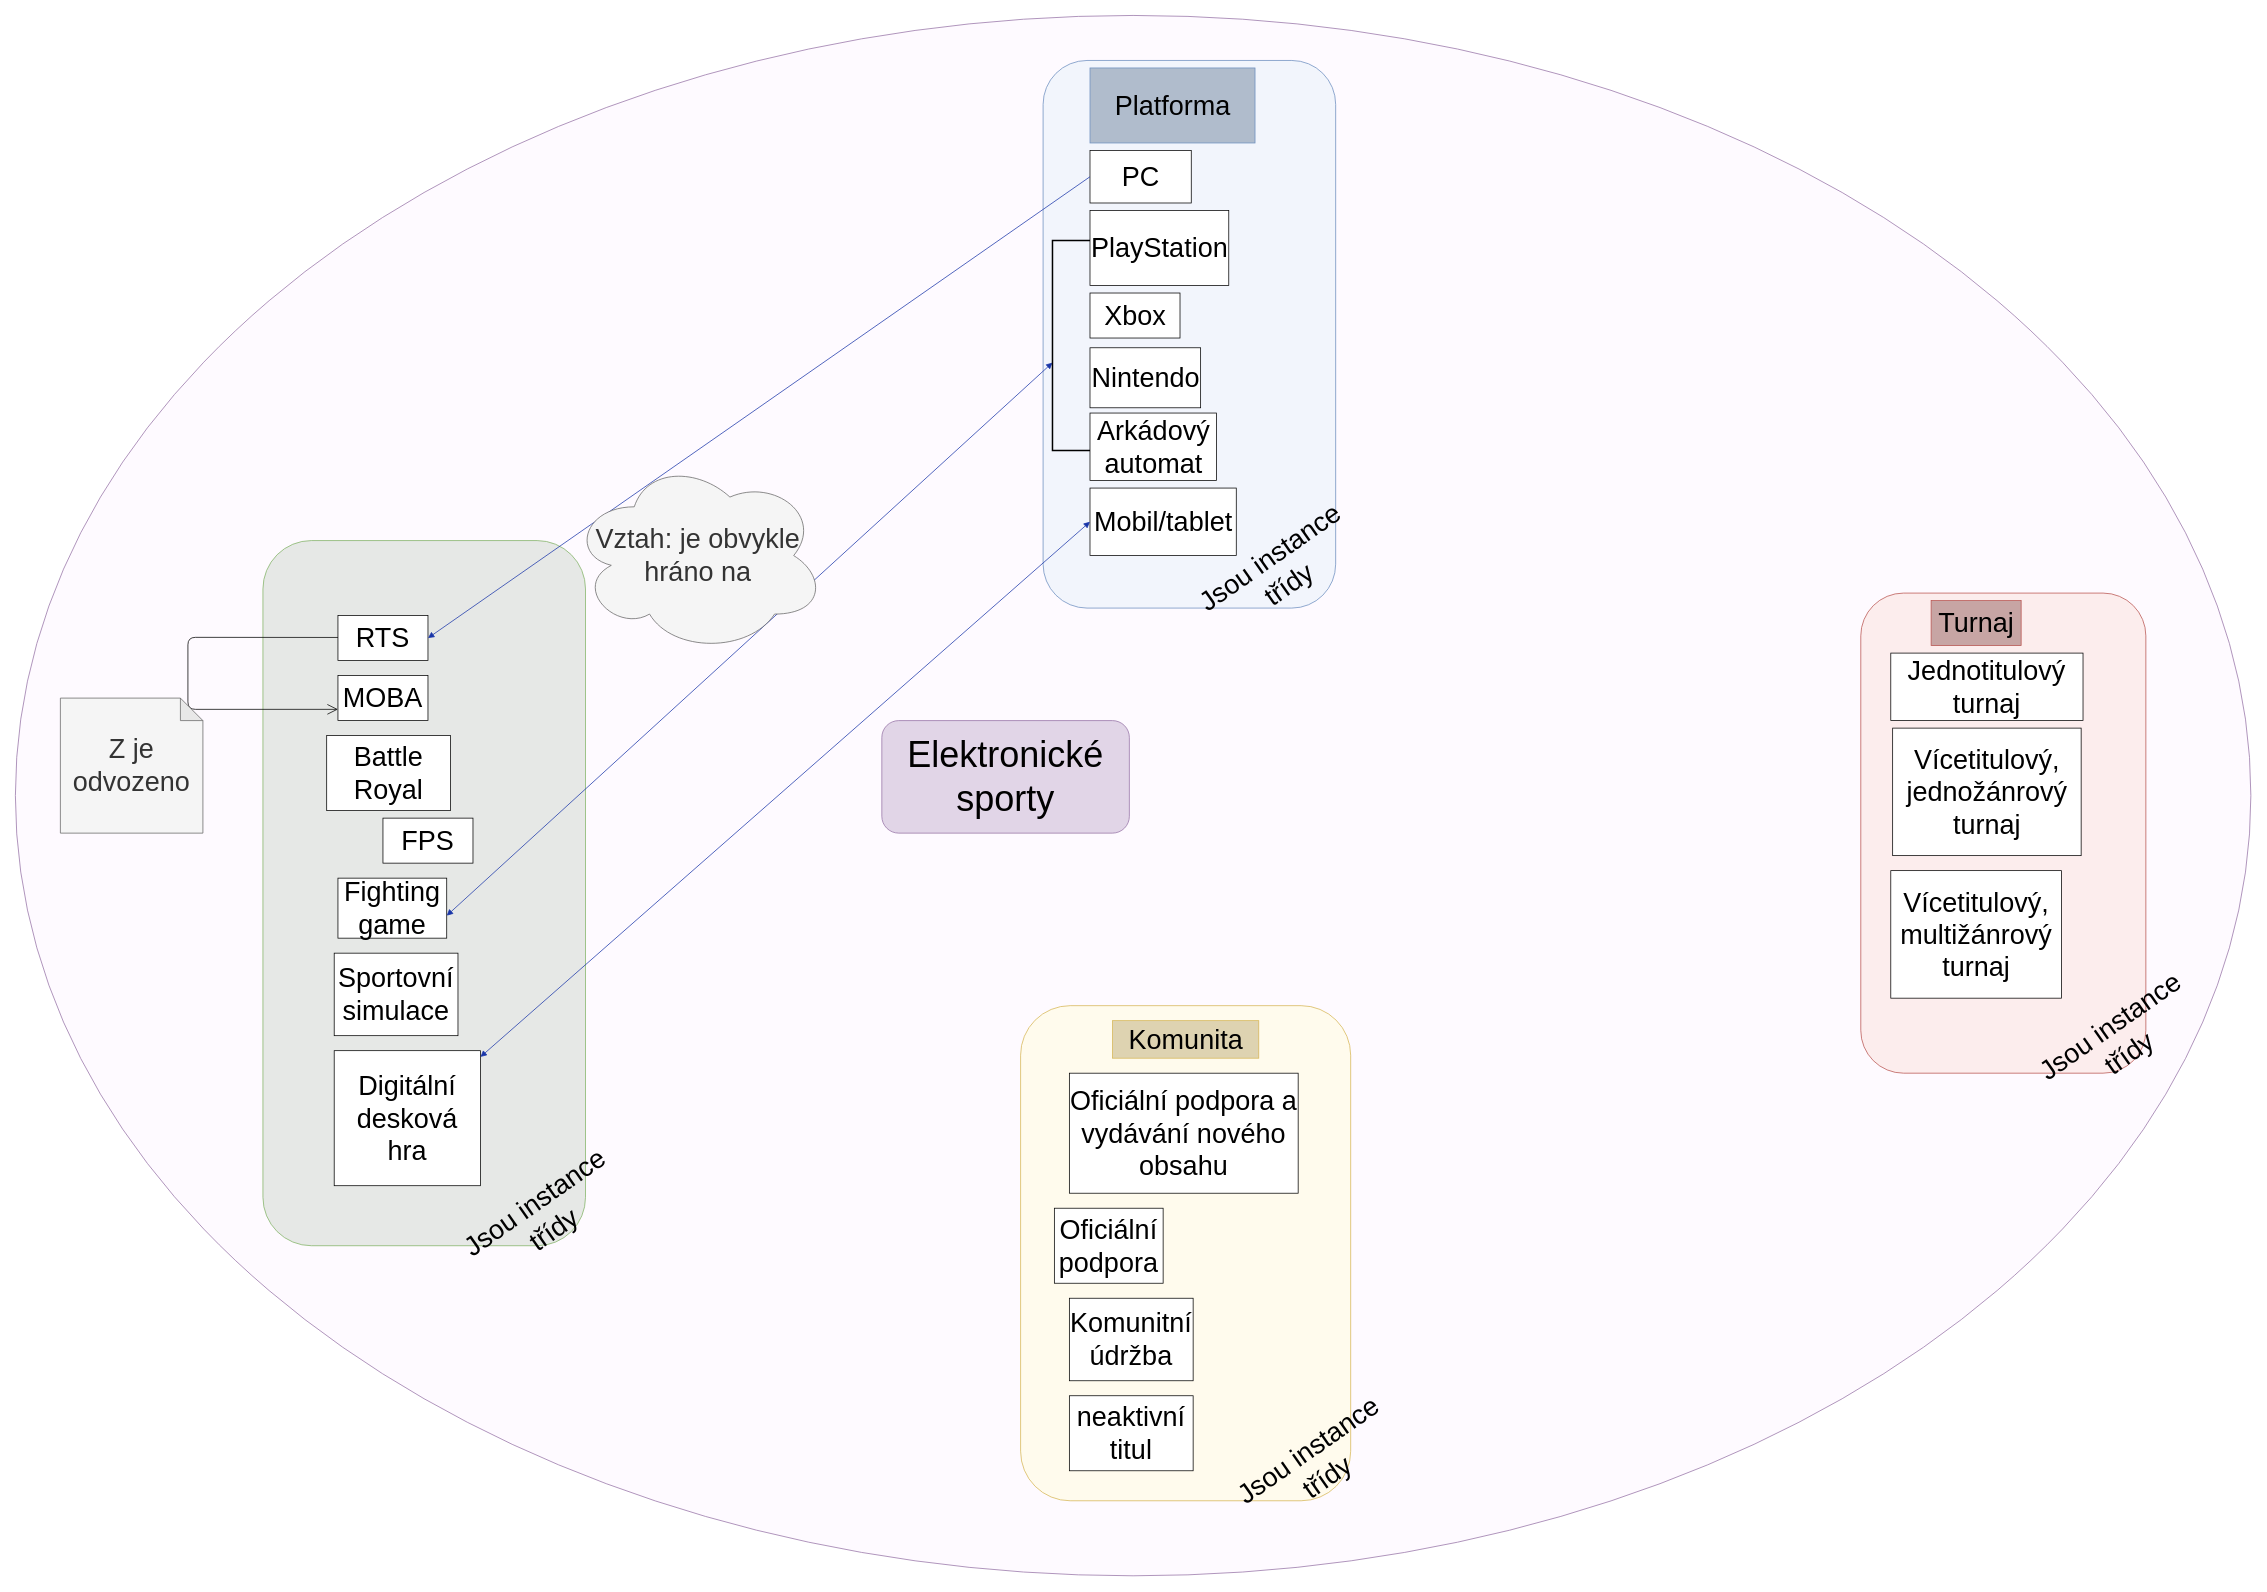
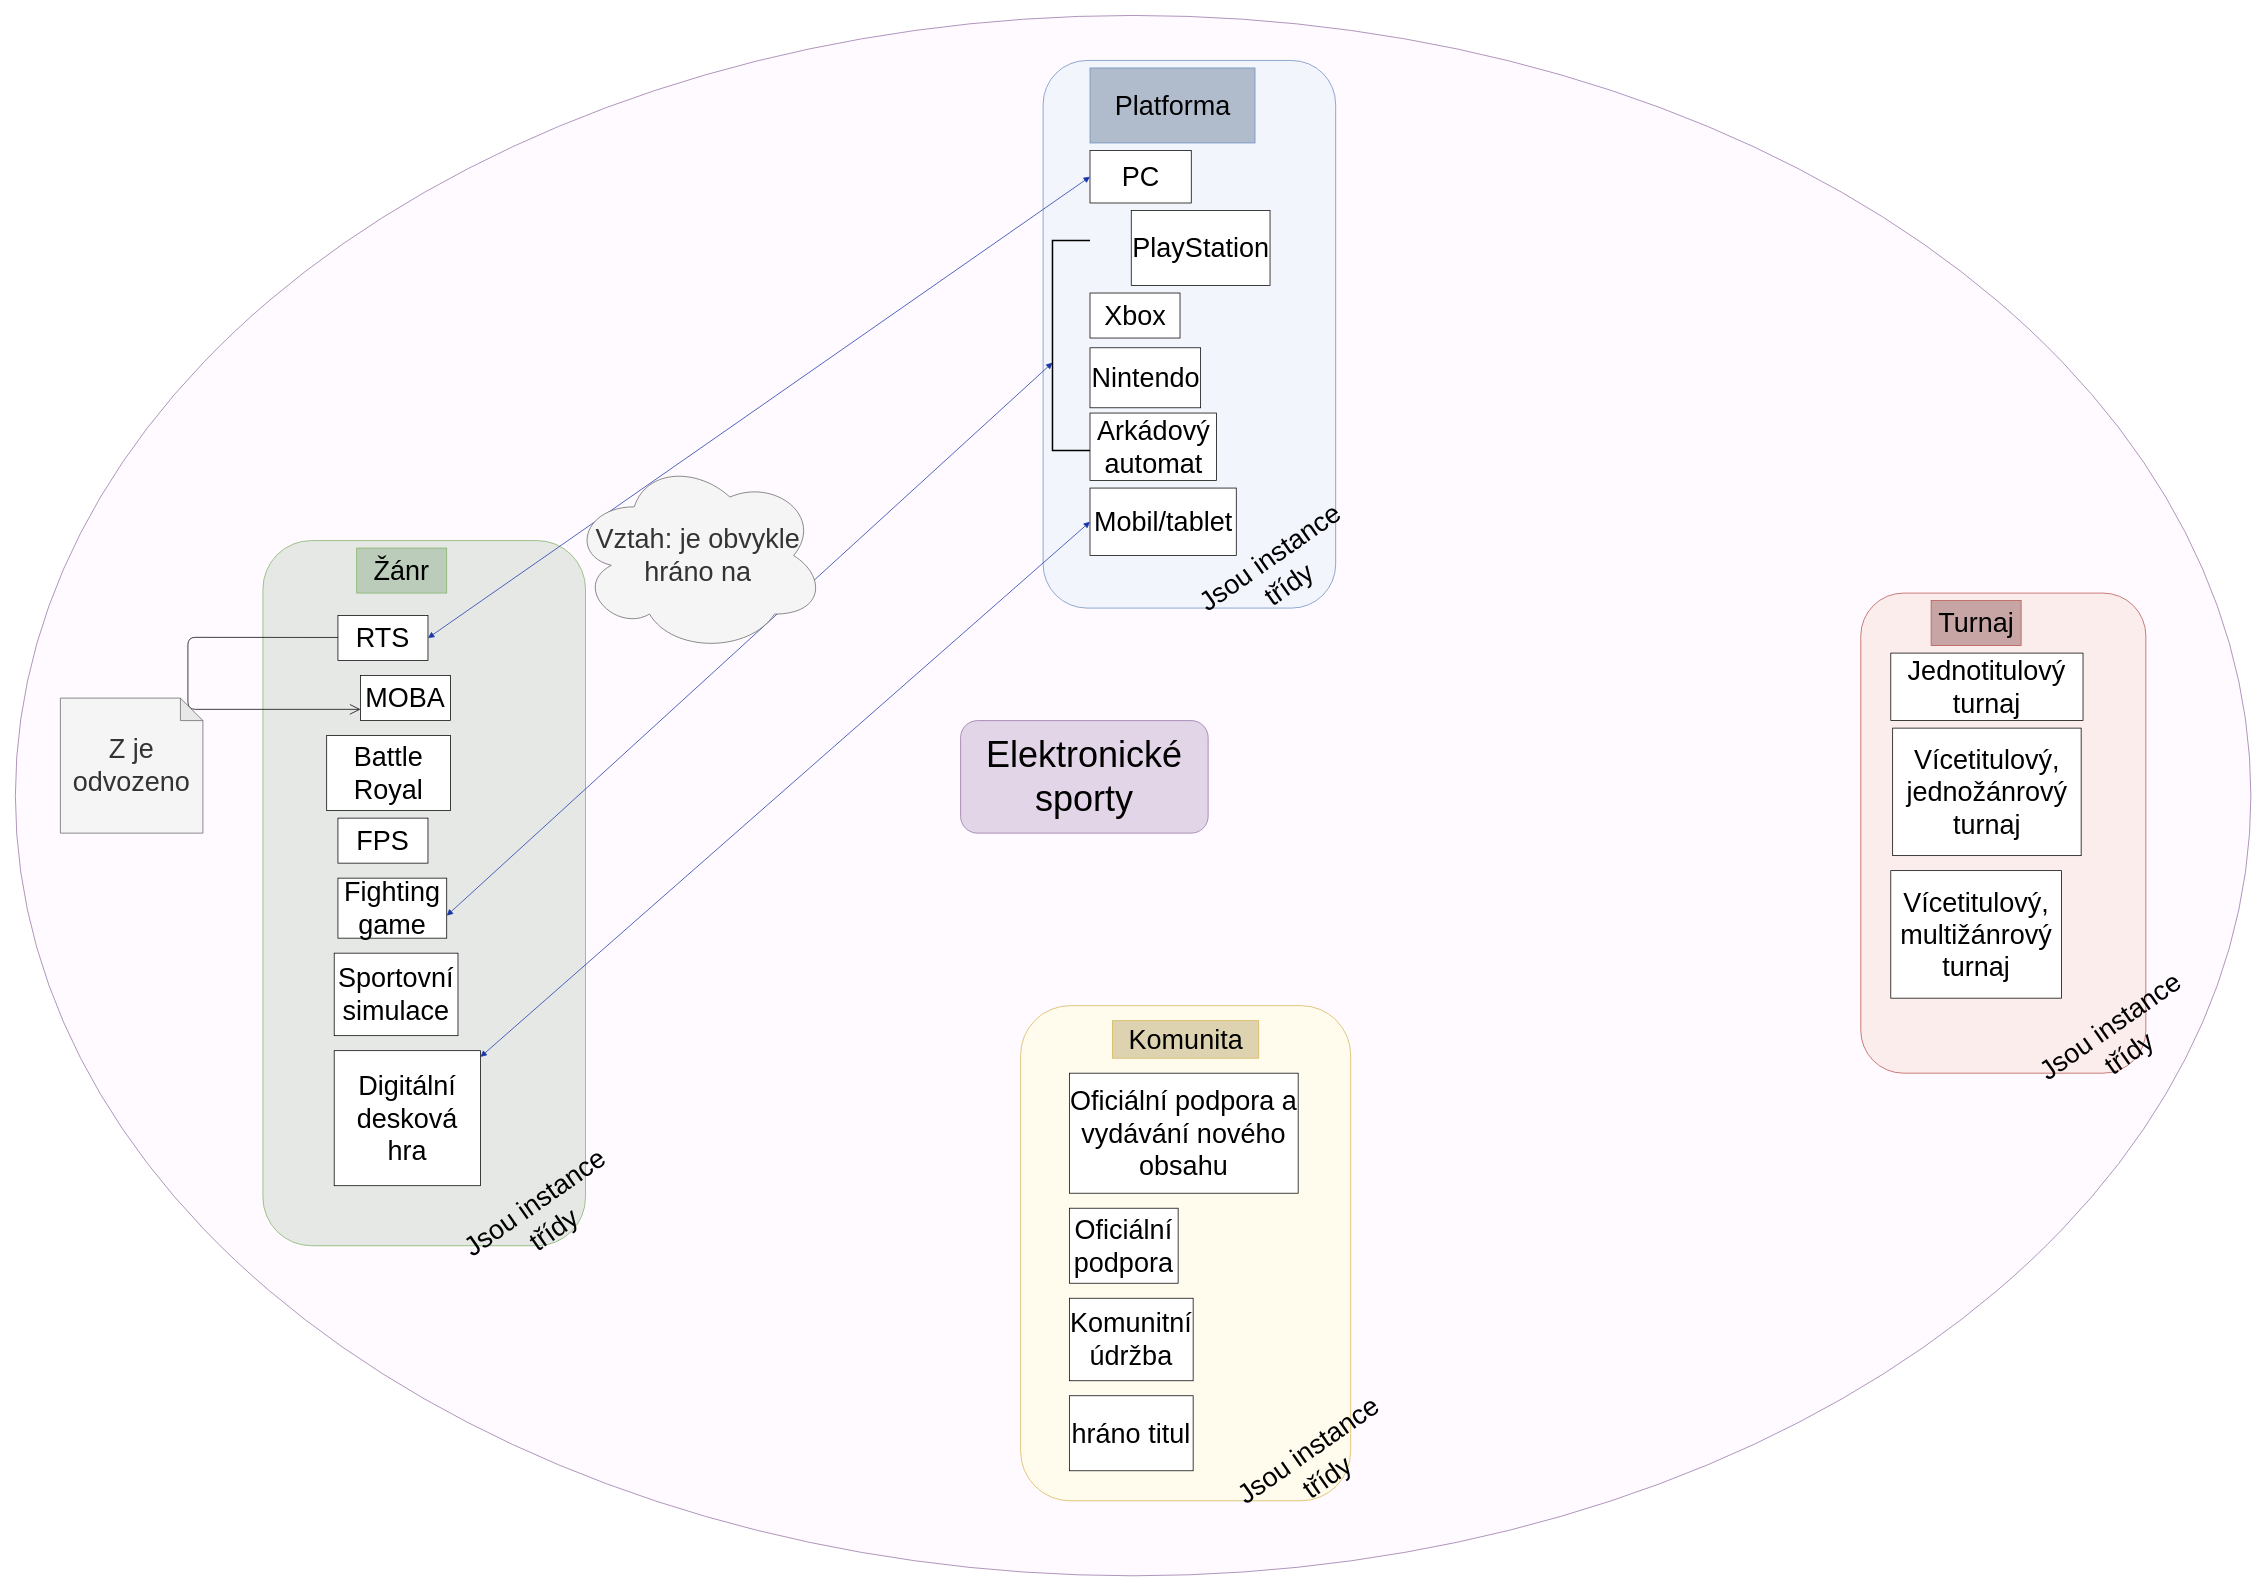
edge "PC" -> "RTS": arrowhead none -> block
node "PlayStation": moved (1159, 248) -> (1200, 248)
node "Žánr": added
node "MOBA": moved (383, 698) -> (405, 698)
node "Elektronické sporty": moved (1005, 777) -> (1084, 777)
node "FPS": moved (428, 840) -> (383, 840)
node "Oficiální podpora": moved (1109, 1245) -> (1124, 1245)
node "neaktivní titul": label "neaktivní titul" -> "hráno titul"
